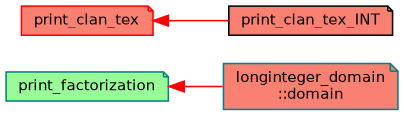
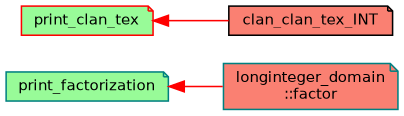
node "print_clan_tex": fillcolor salmon -> palegreen
node "print_clan_tex_INT": label "print_clan_tex_INT" -> "clan_clan_tex_INT"
node "longinteger_domain ::domain": label "longinteger_domain ::domain" -> "longinteger_domain ::factor"
